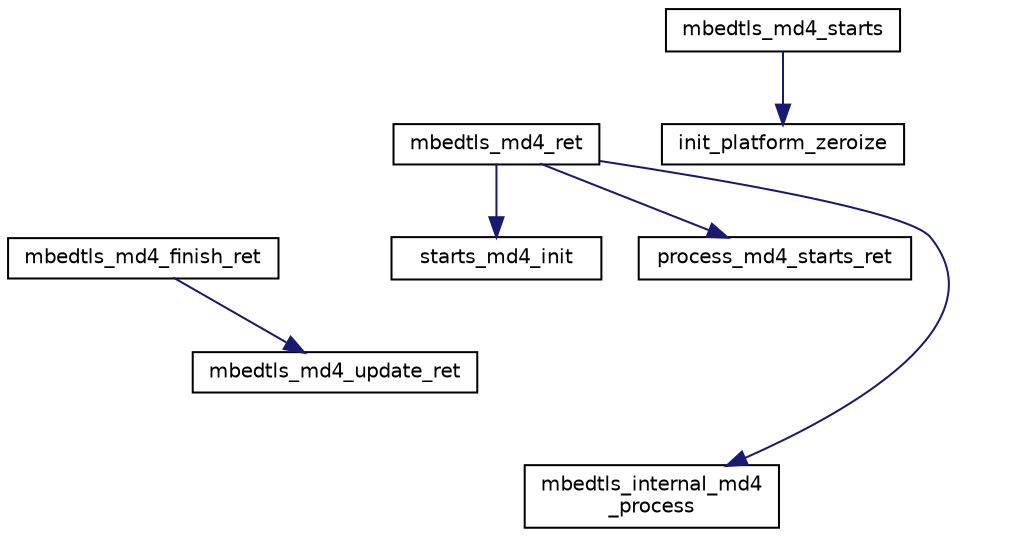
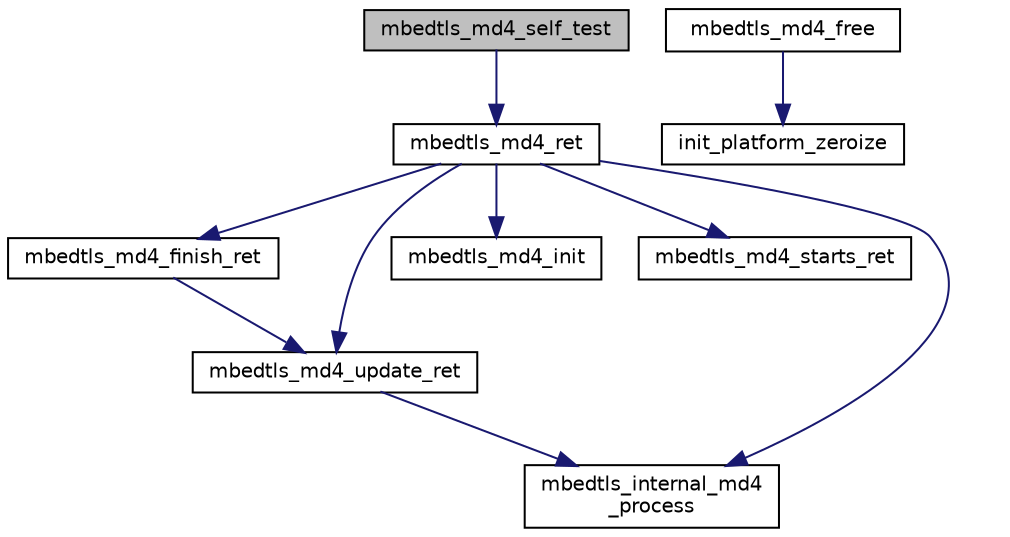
node "mbedtls_md4_self_test": added
node "mbedtls_md4_starts": label "mbedtls_md4_starts" -> "mbedtls_md4_free"
edge "mbedtls_md4_ret" -> "mbedtls_md4_finish_ret": added
edge "mbedtls_md4_ret" -> "mbedtls_md4_update_ret": added
node "starts_md4_init": label "starts_md4_init" -> "mbedtls_md4_init"
node "process_md4_starts_ret": label "process_md4_starts_ret" -> "mbedtls_md4_starts_ret"
edge "mbedtls_md4_update_ret" -> "mbedtls_internal_md4 _process": added
